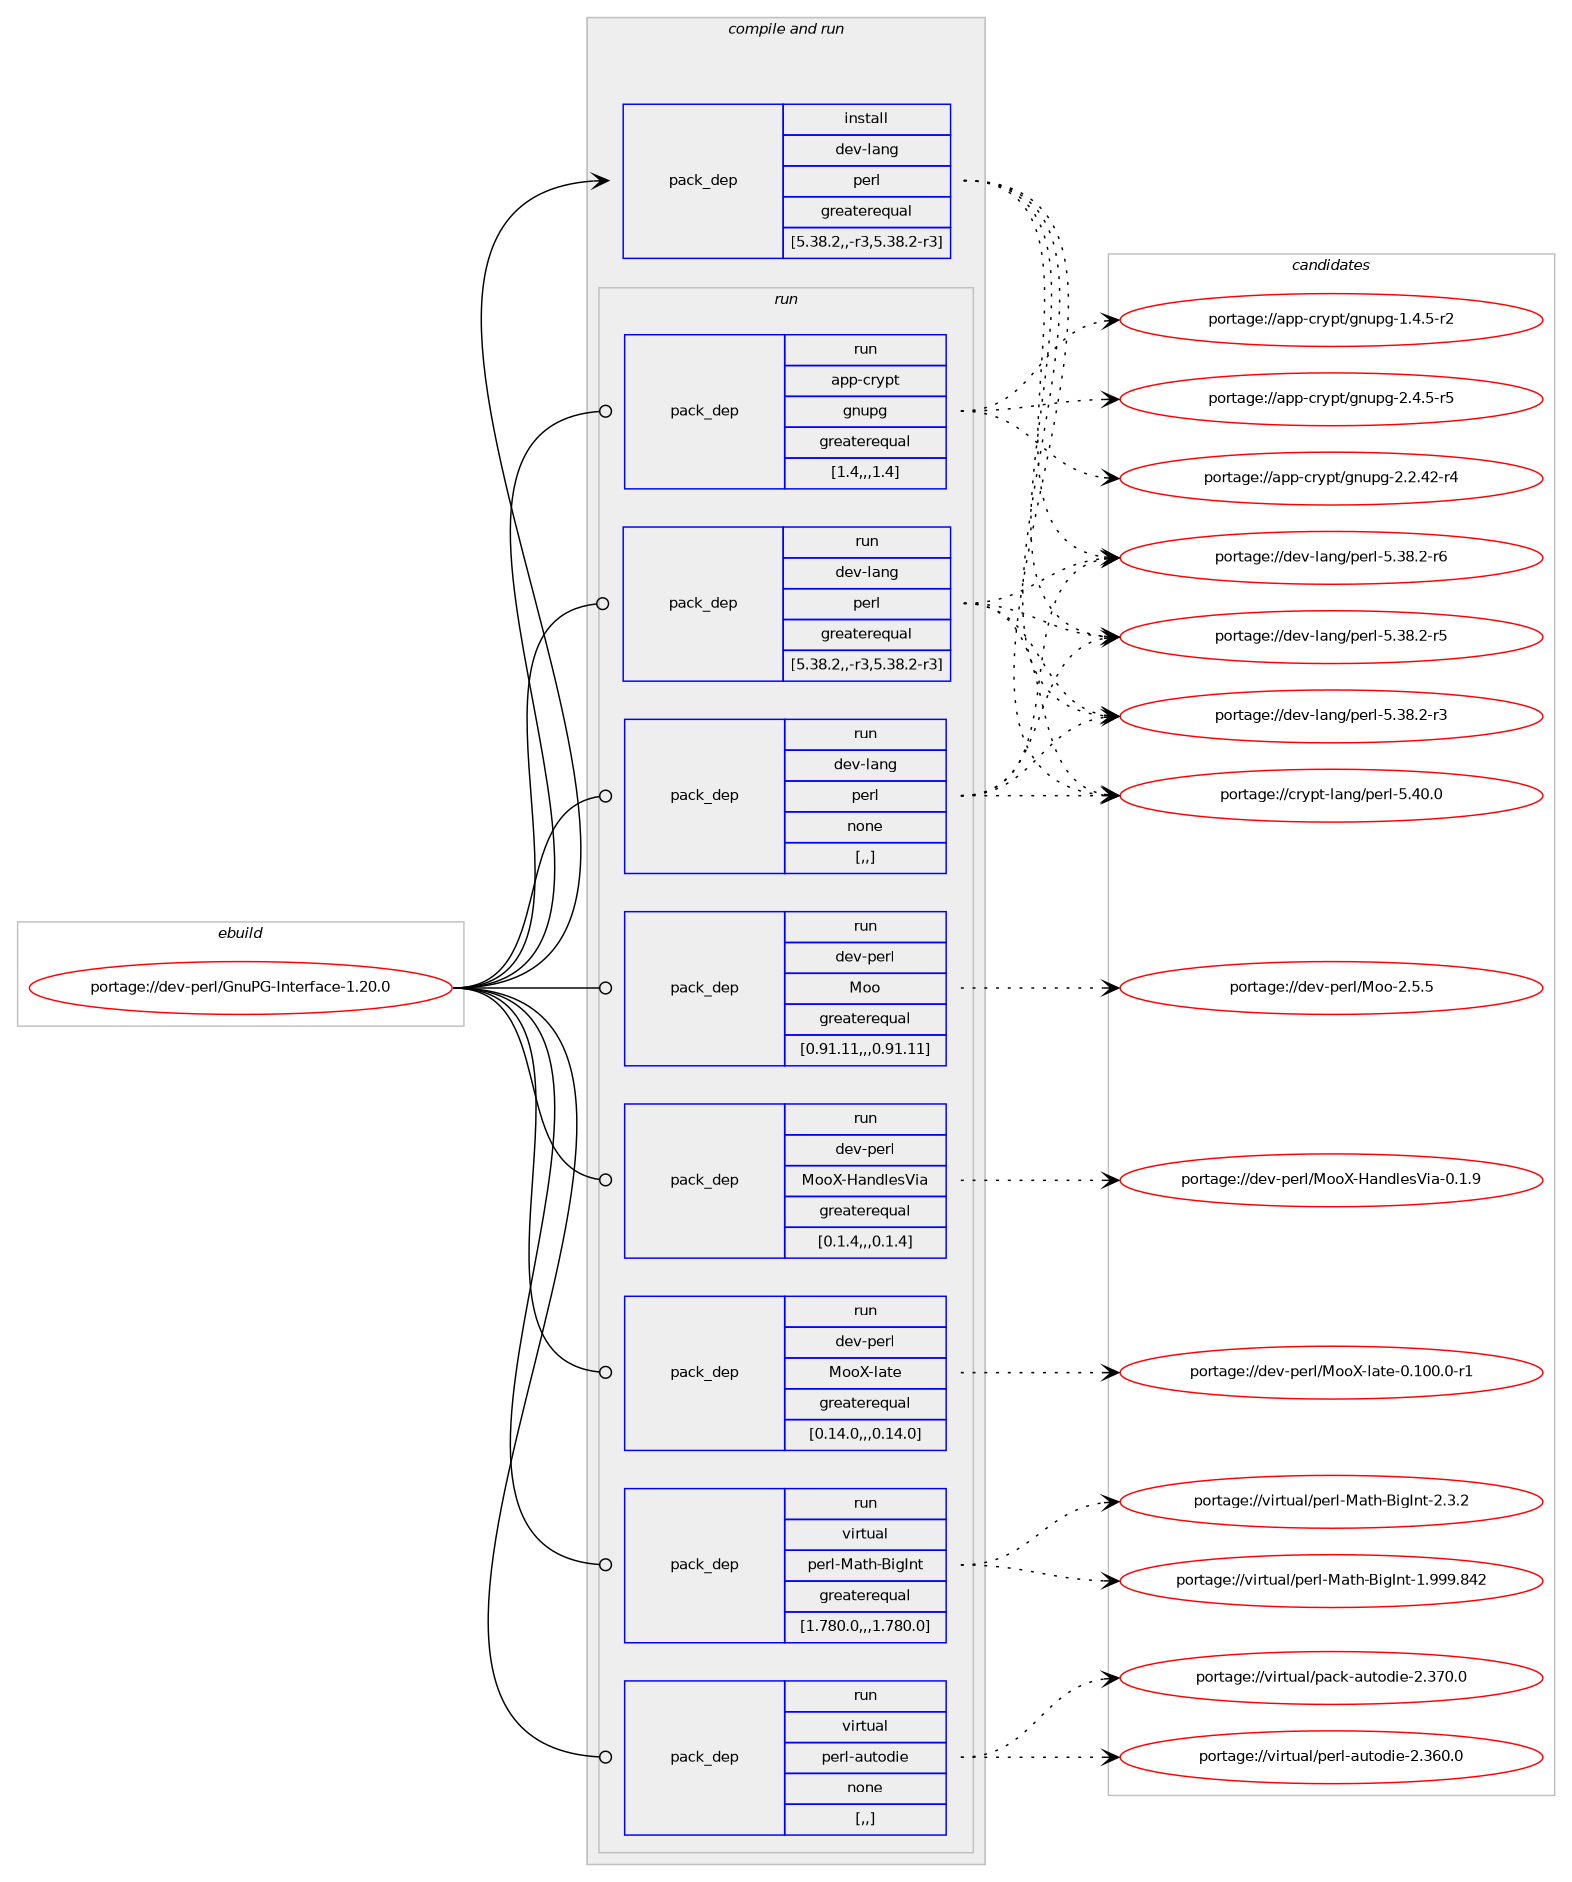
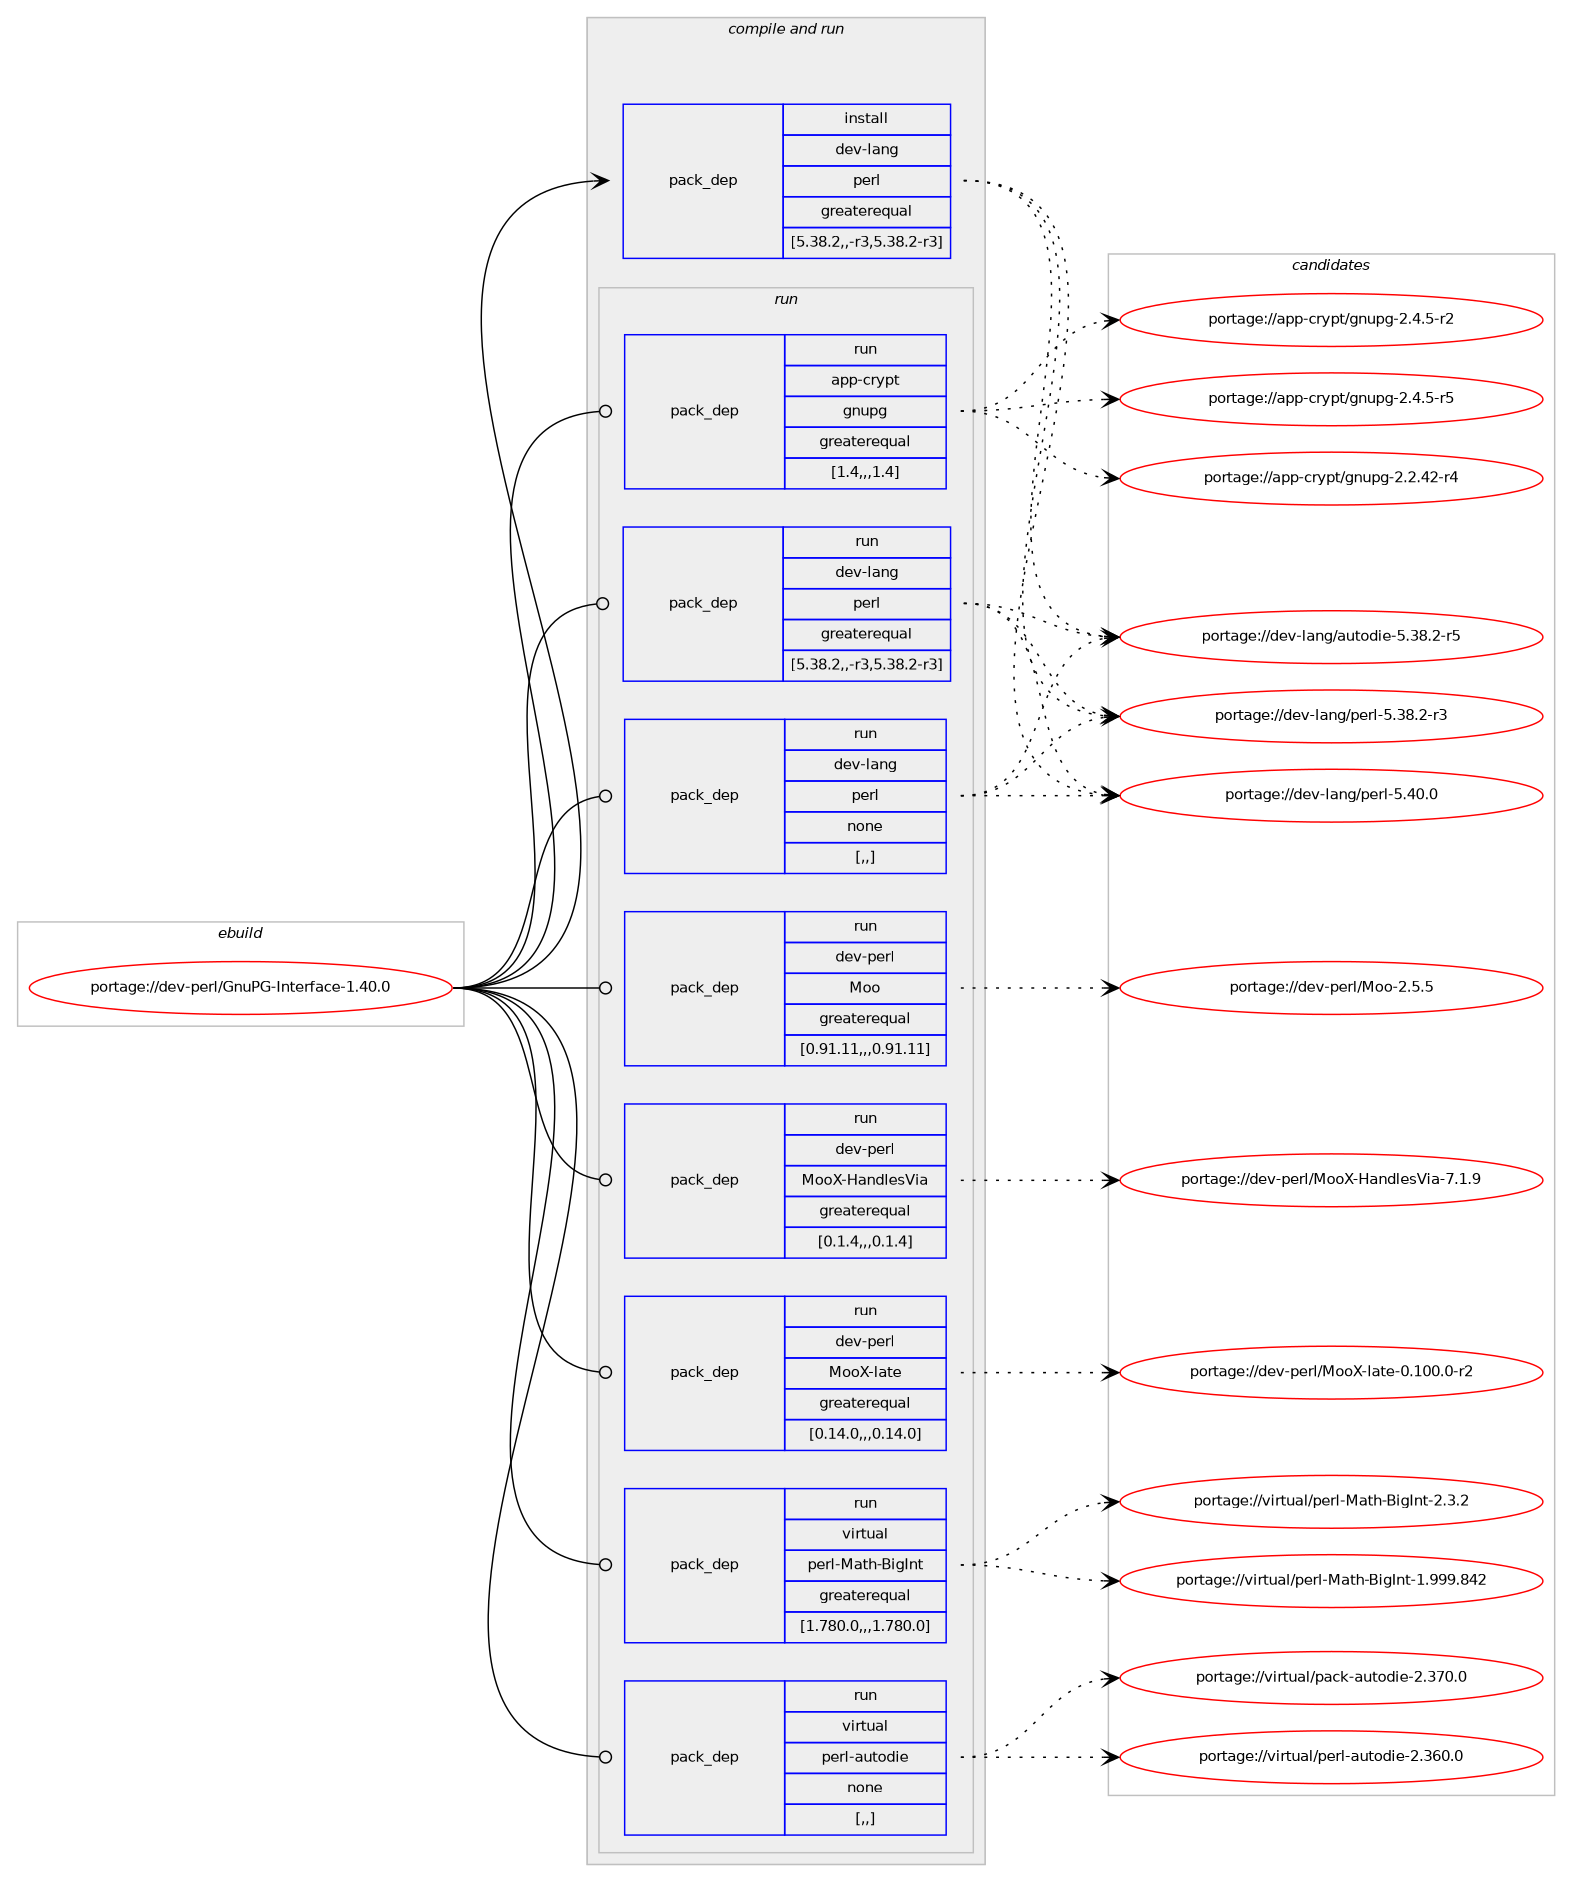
node "portage://app-crypt/gnupg-1.4.5-r2": label "portage://app-crypt/gnupg-1.4.5-r2" -> "portage://app-crypt/gnupg-2.4.5-r2"
node "portage://dev-lang/perl-5.38.2-r6": removed
node "portage://dev-lang/perl-5.38.2-r5": label "portage://dev-lang/perl-5.38.2-r5" -> "portage://dev-lang/autodie-5.38.2-r5"
node "portage://crypt-lang/perl-5.40.0": label "portage://crypt-lang/perl-5.40.0" -> "portage://dev-lang/perl-5.40.0"
node "portage://dev-perl/GnuPG-Interface-1.20.0": label "portage://dev-perl/GnuPG-Interface-1.20.0" -> "portage://dev-perl/GnuPG-Interface-1.40.0"
node "portage://dev-perl/MooX-HandlesVia-0.1.9": label "portage://dev-perl/MooX-HandlesVia-0.1.9" -> "portage://dev-perl/MooX-HandlesVia-7.1.9"
node "portage://dev-perl/MooX-late-0.100.0-r1": label "portage://dev-perl/MooX-late-0.100.0-r1" -> "portage://dev-perl/MooX-late-0.100.0-r2"
